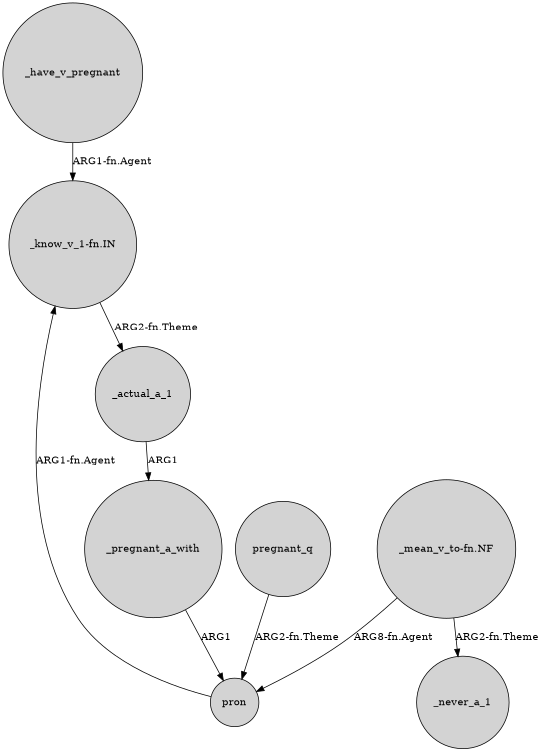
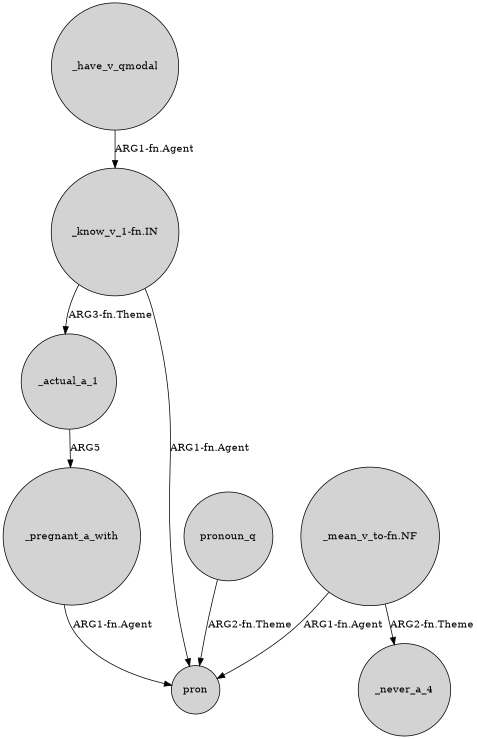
node "_have_v_pregnant": label "_have_v_pregnant" -> "_have_v_qmodal"
edge "_know_v_1-fn.IN" -> "_actual_a_1": label "ARG2-fn.Theme" -> "ARG3-fn.Theme"
edge "_actual_a_1" -> "_pregnant_a_with": label "ARG1" -> "ARG5"
edge "pron" -> "_know_v_1-fn.IN": reversed
node "pregnant_q": label "pregnant_q" -> "pronoun_q"
edge "_pregnant_a_with" -> "pron": label "ARG1" -> "ARG1-fn.Agent"
edge "_mean_v_to-fn.NF" -> "pron": label "ARG8-fn.Agent" -> "ARG1-fn.Agent"
node "_never_a_1": label "_never_a_1" -> "_never_a_4"
